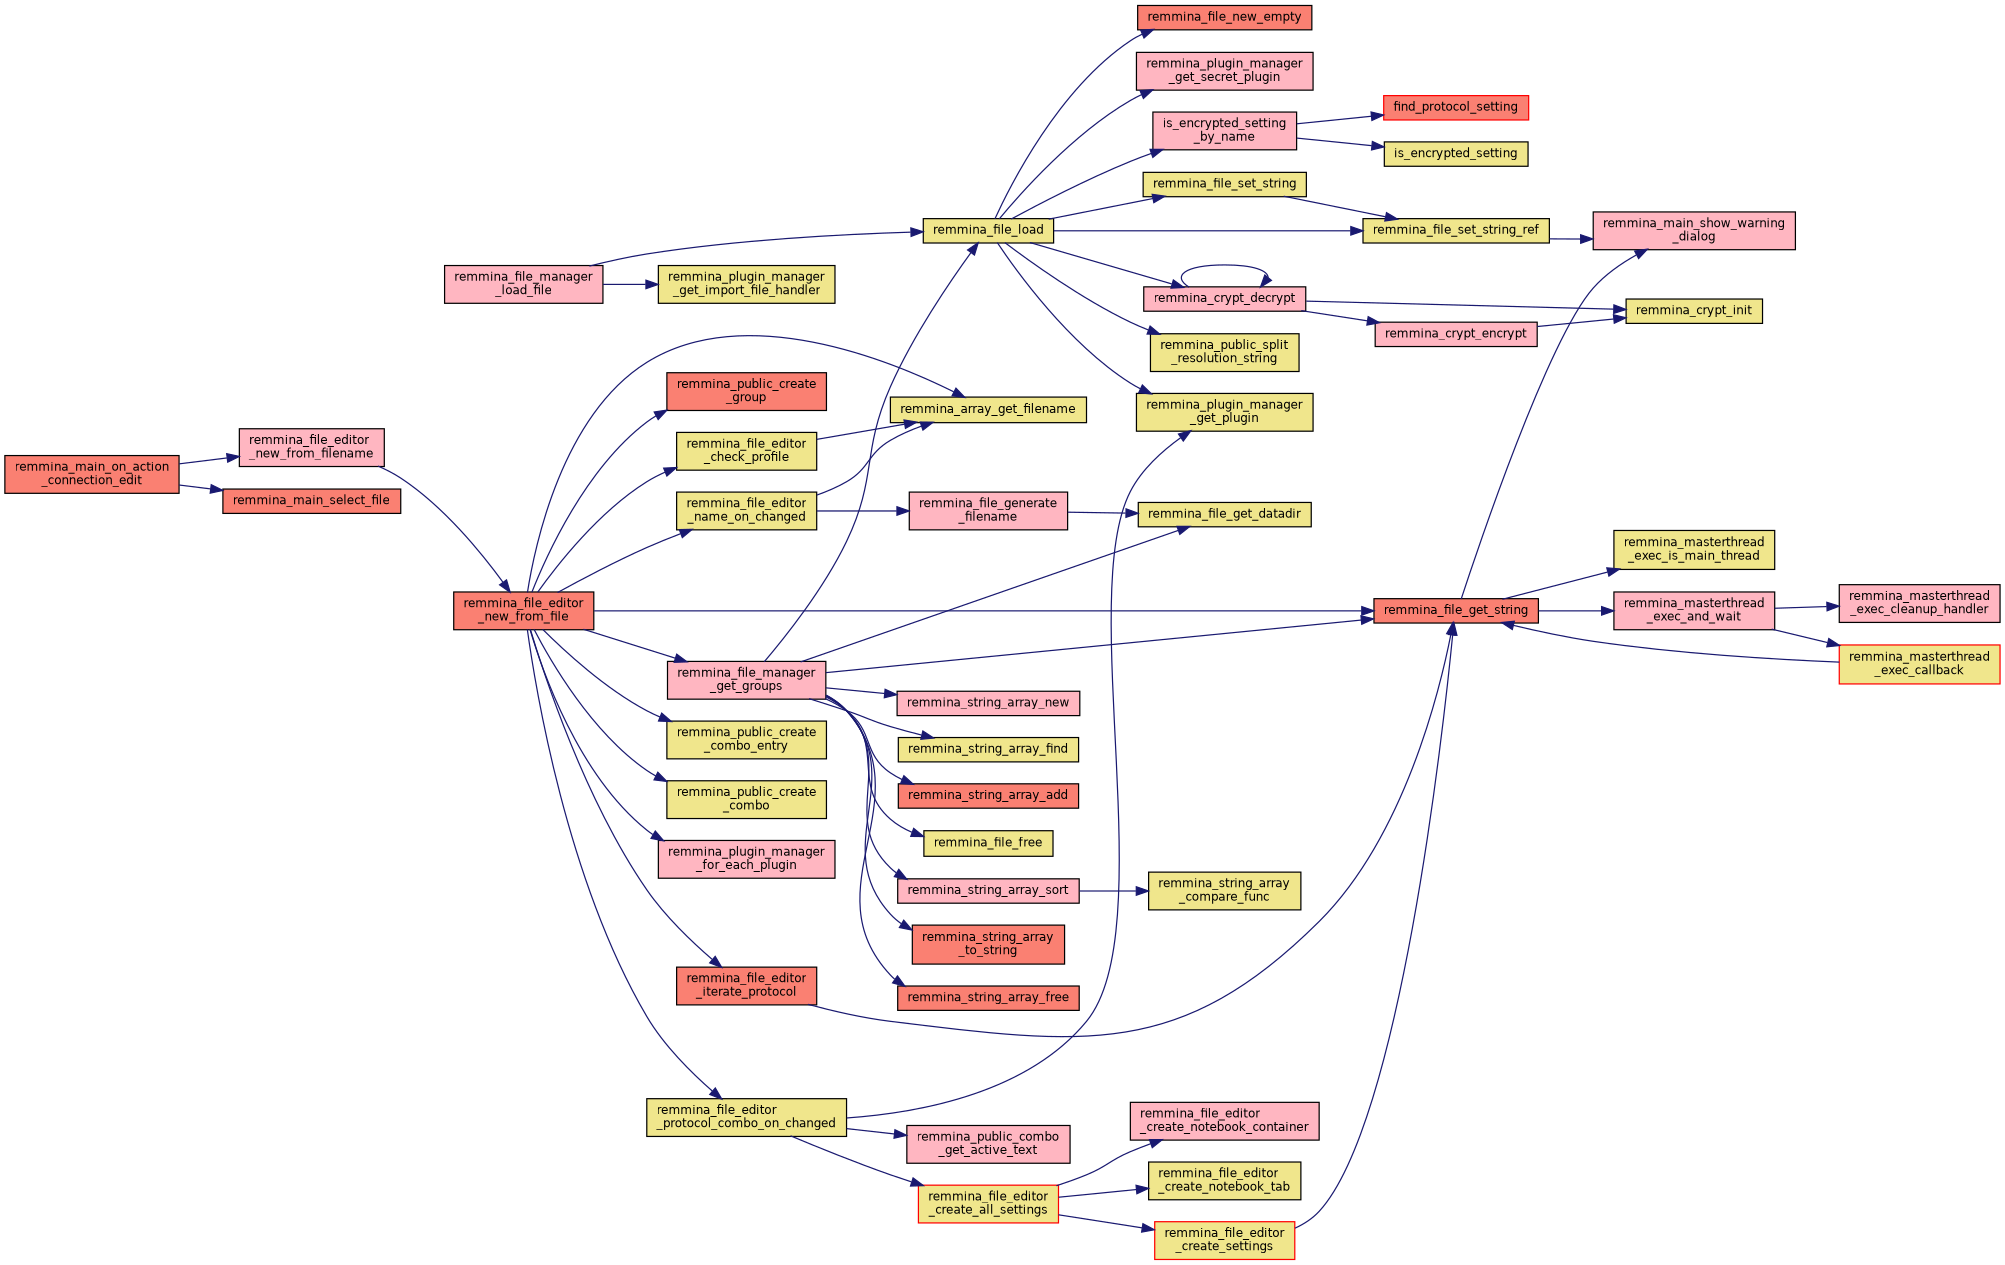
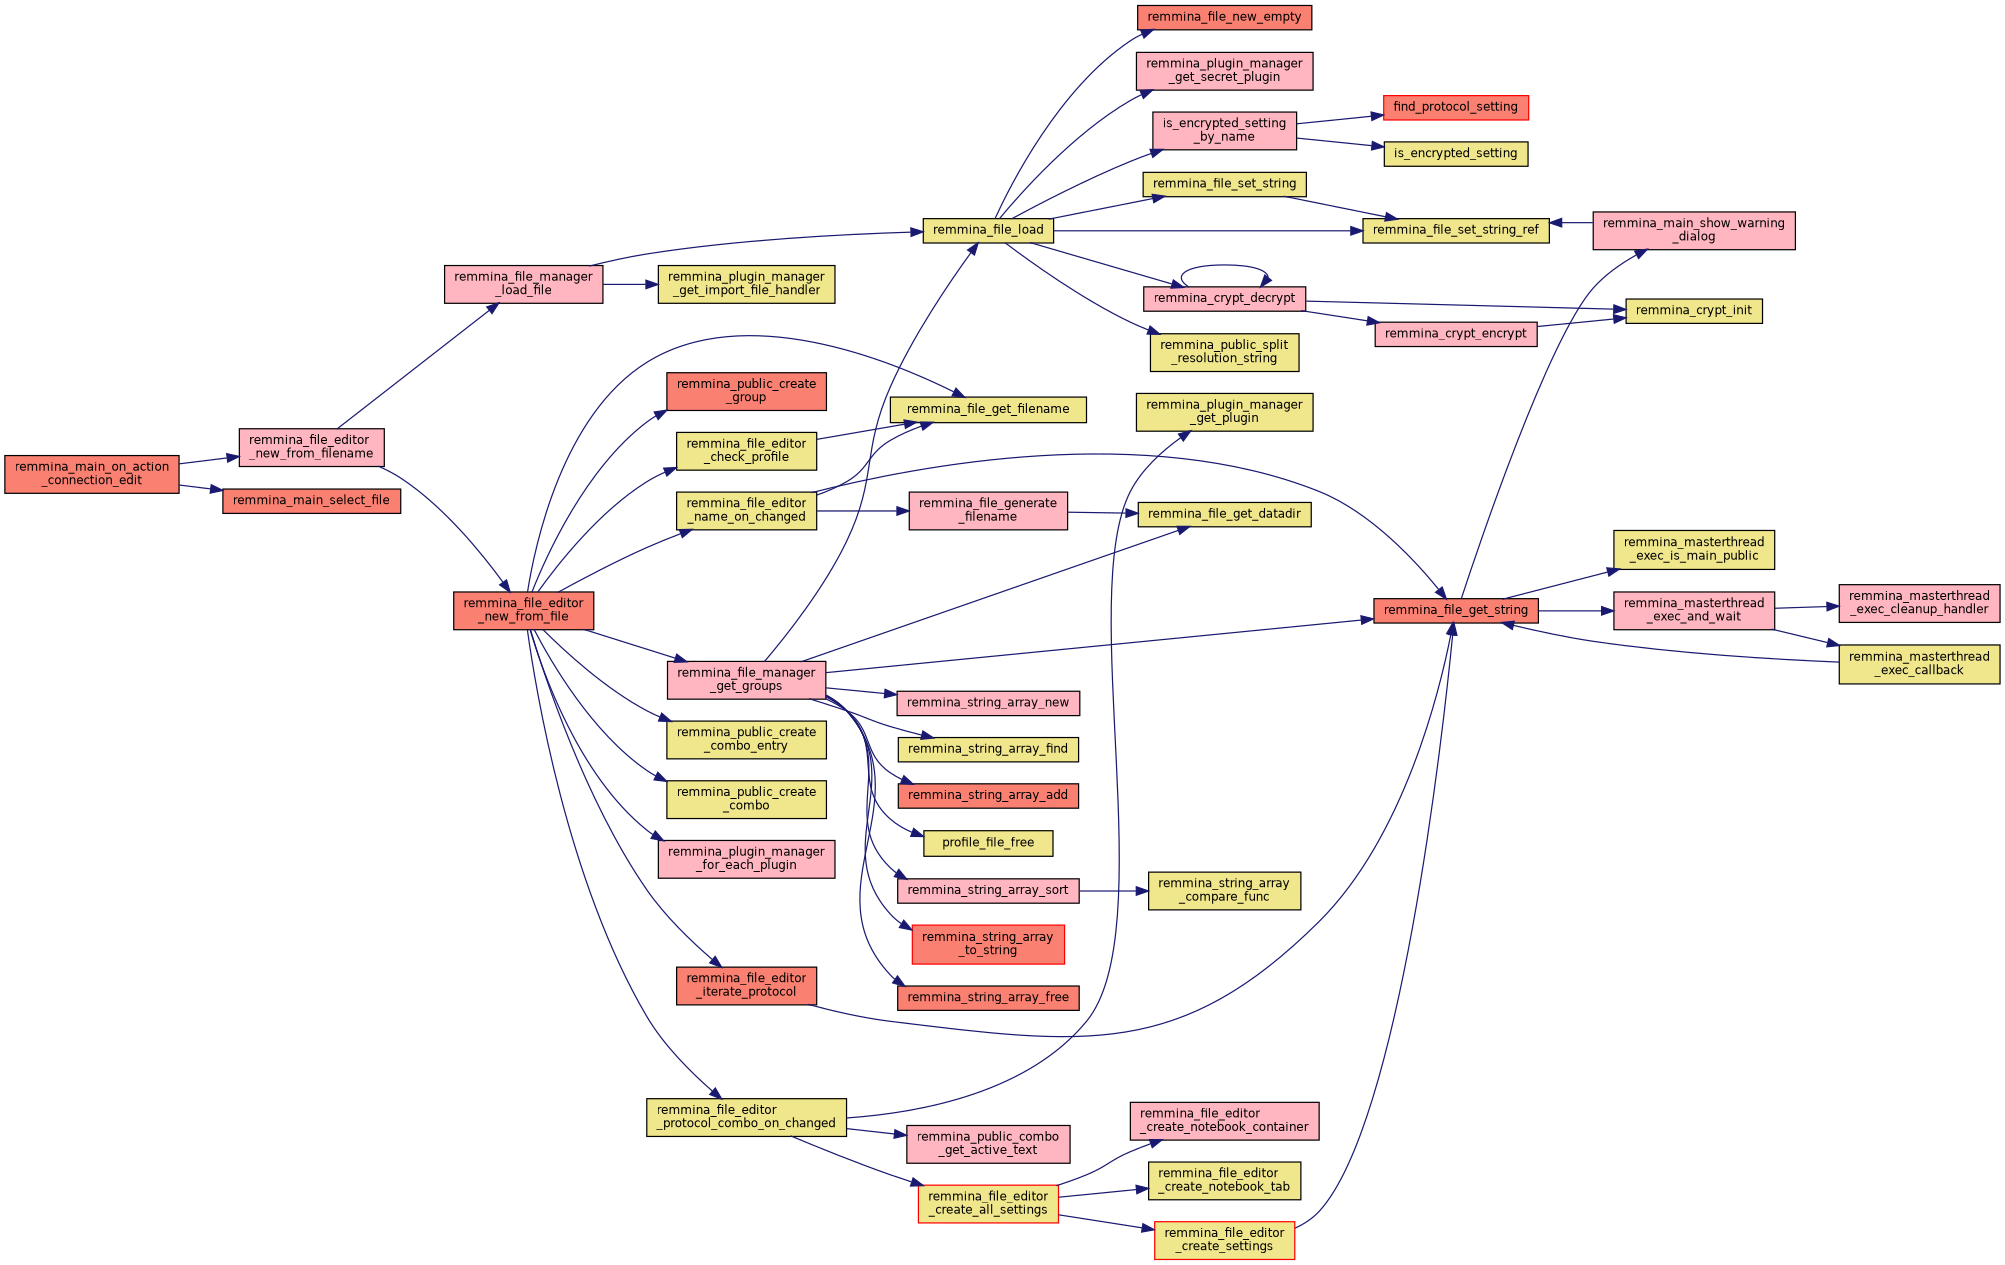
edge "remmina_file_set_string_ref" -> "remmina_main_show_warning _dialog": reversed
edge "remmina_file_load" -> "remmina_plugin_manager _get_plugin": removed
edge "remmina_file_editor _new_from_filename" -> "remmina_file_manager _load_file": added
node "remmina_array_get_filename": label "remmina_array_get_filename" -> "remmina_file_get_filename"
node "remmina_masterthread _exec_is_main_thread": label "remmina_masterthread _exec_is_main_thread" -> "remmina_masterthread _exec_is_main_public"
edge "remmina_file_editor _new_from_file" -> "remmina_file_get_string": now "remmina_file_editor _name_on_changed" -> "remmina_file_get_string"
node "remmina_masterthread _exec_callback": color red -> black
node "remmina_file_free": label "remmina_file_free" -> "profile_file_free"
node "remmina_string_array _to_string": color black -> red
